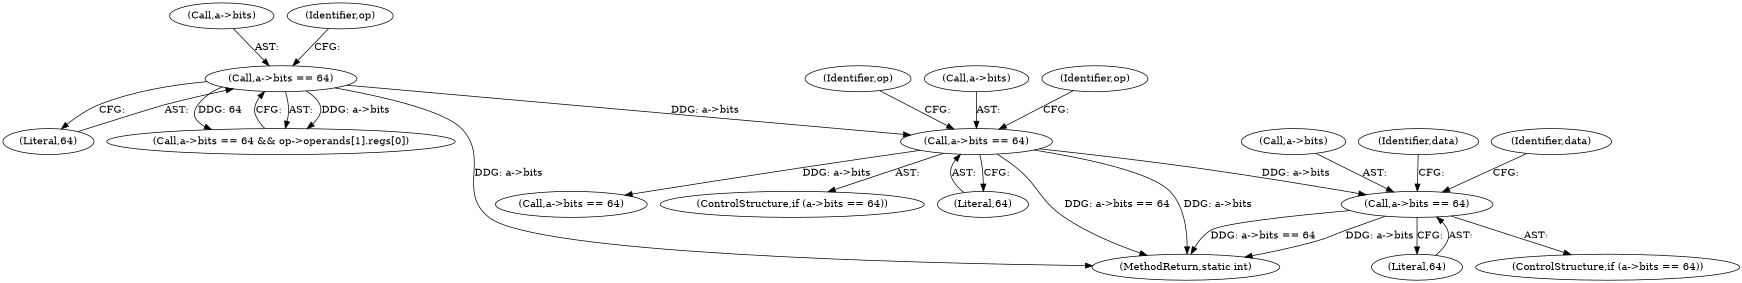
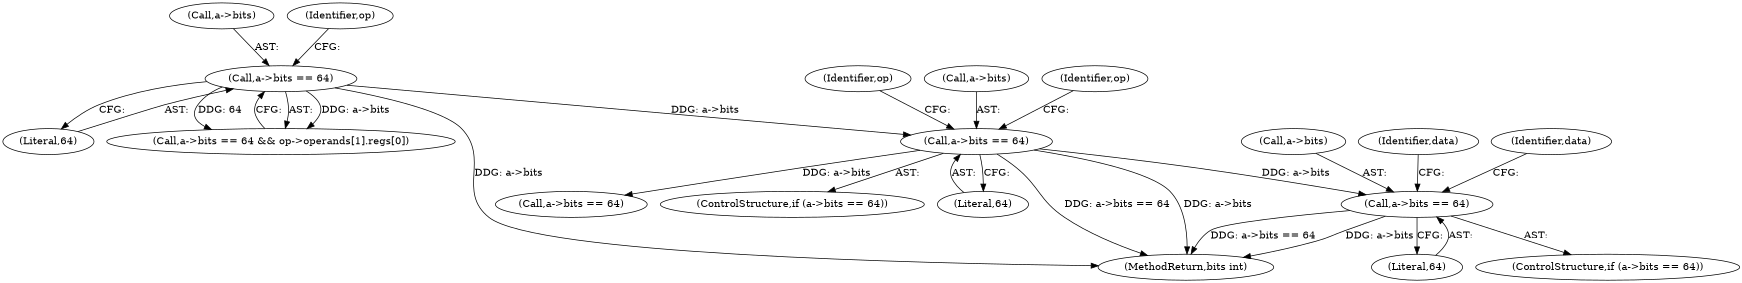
node "(MethodReturn,static int)": label "(MethodReturn,static int)" -> "(MethodReturn,bits int)"
